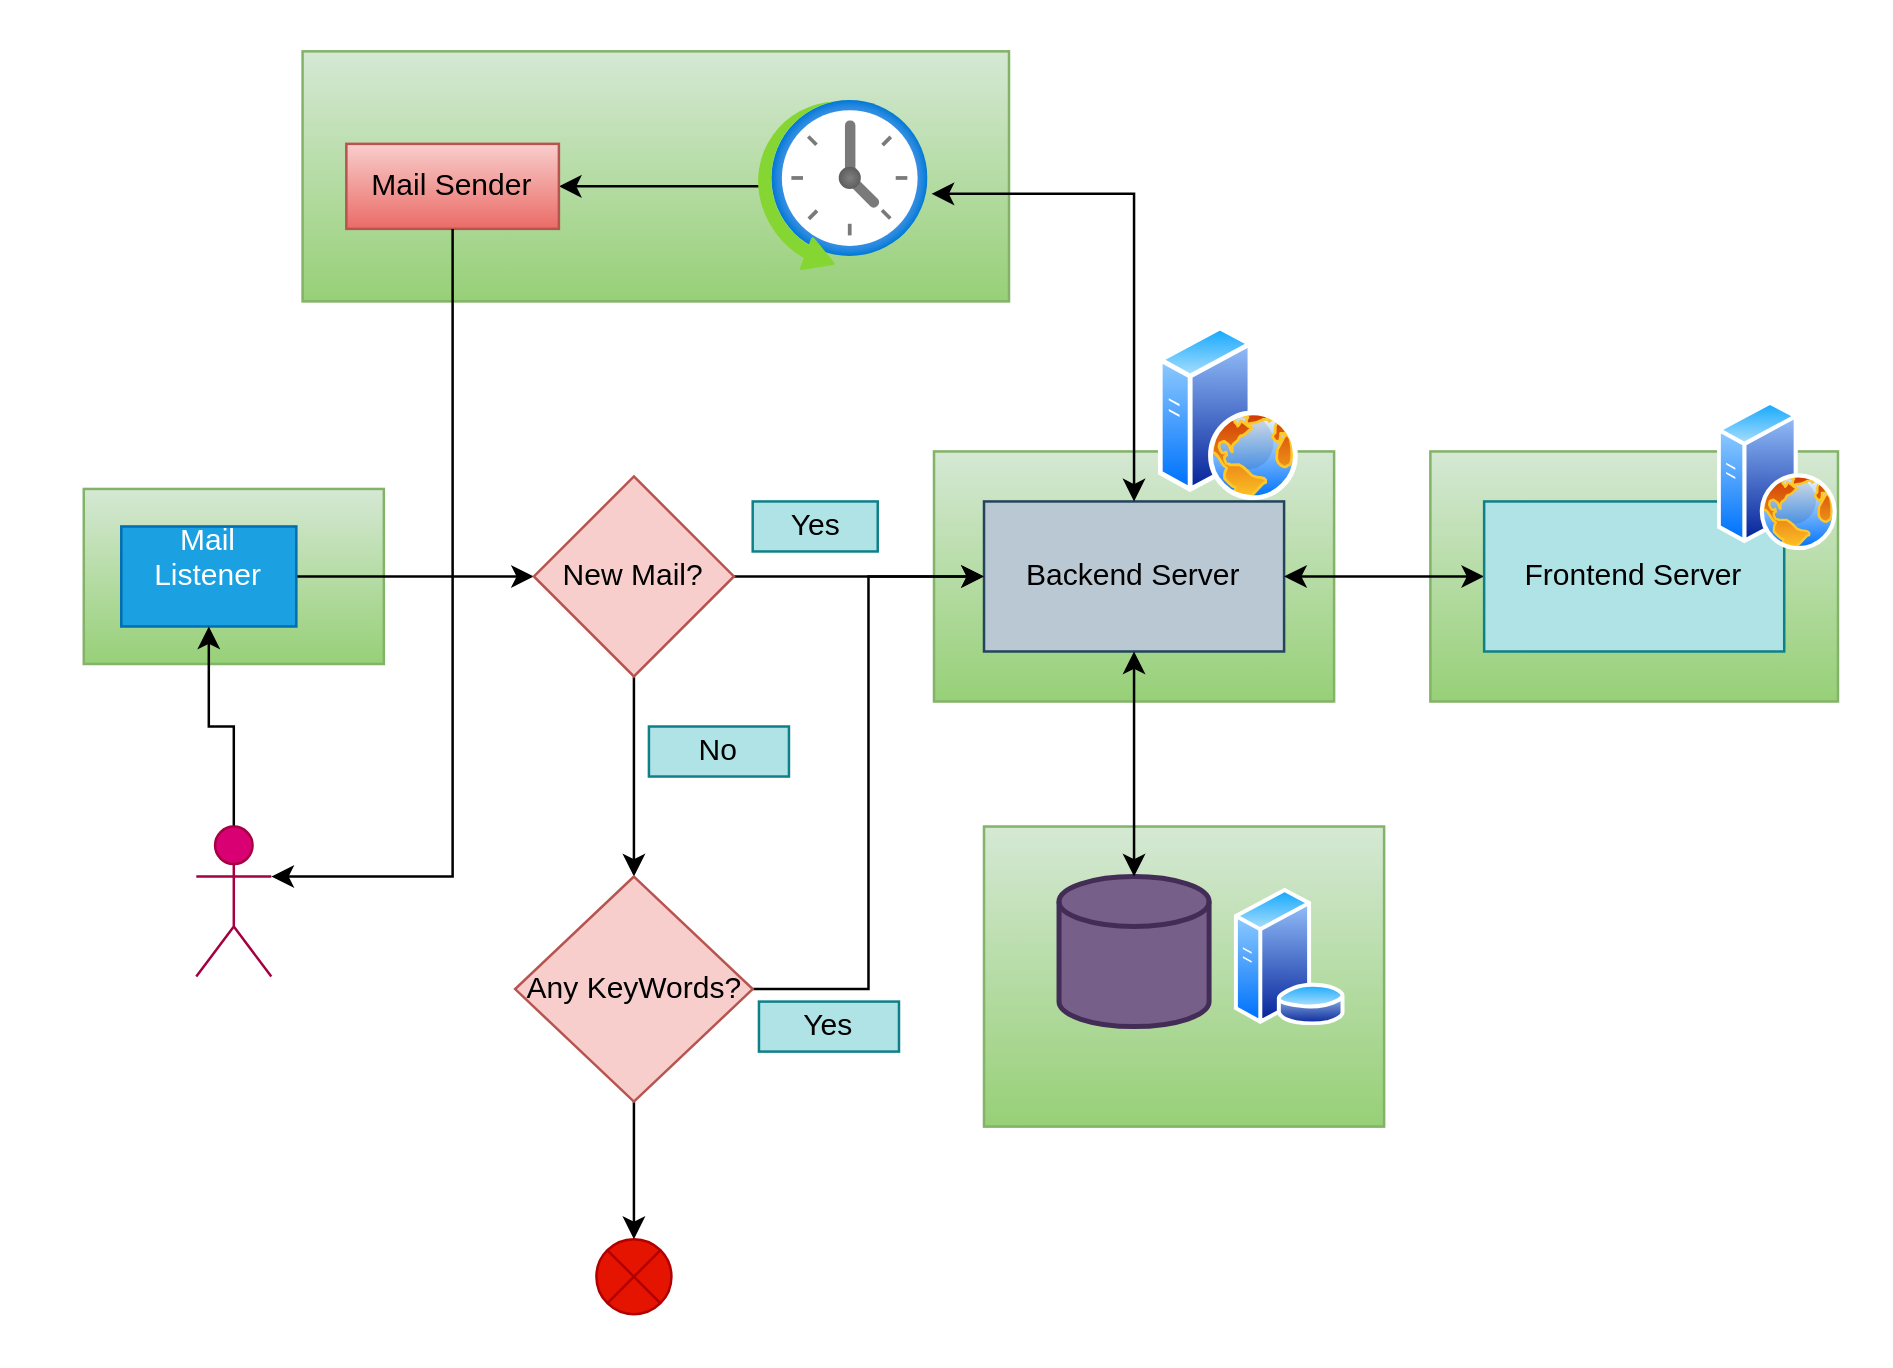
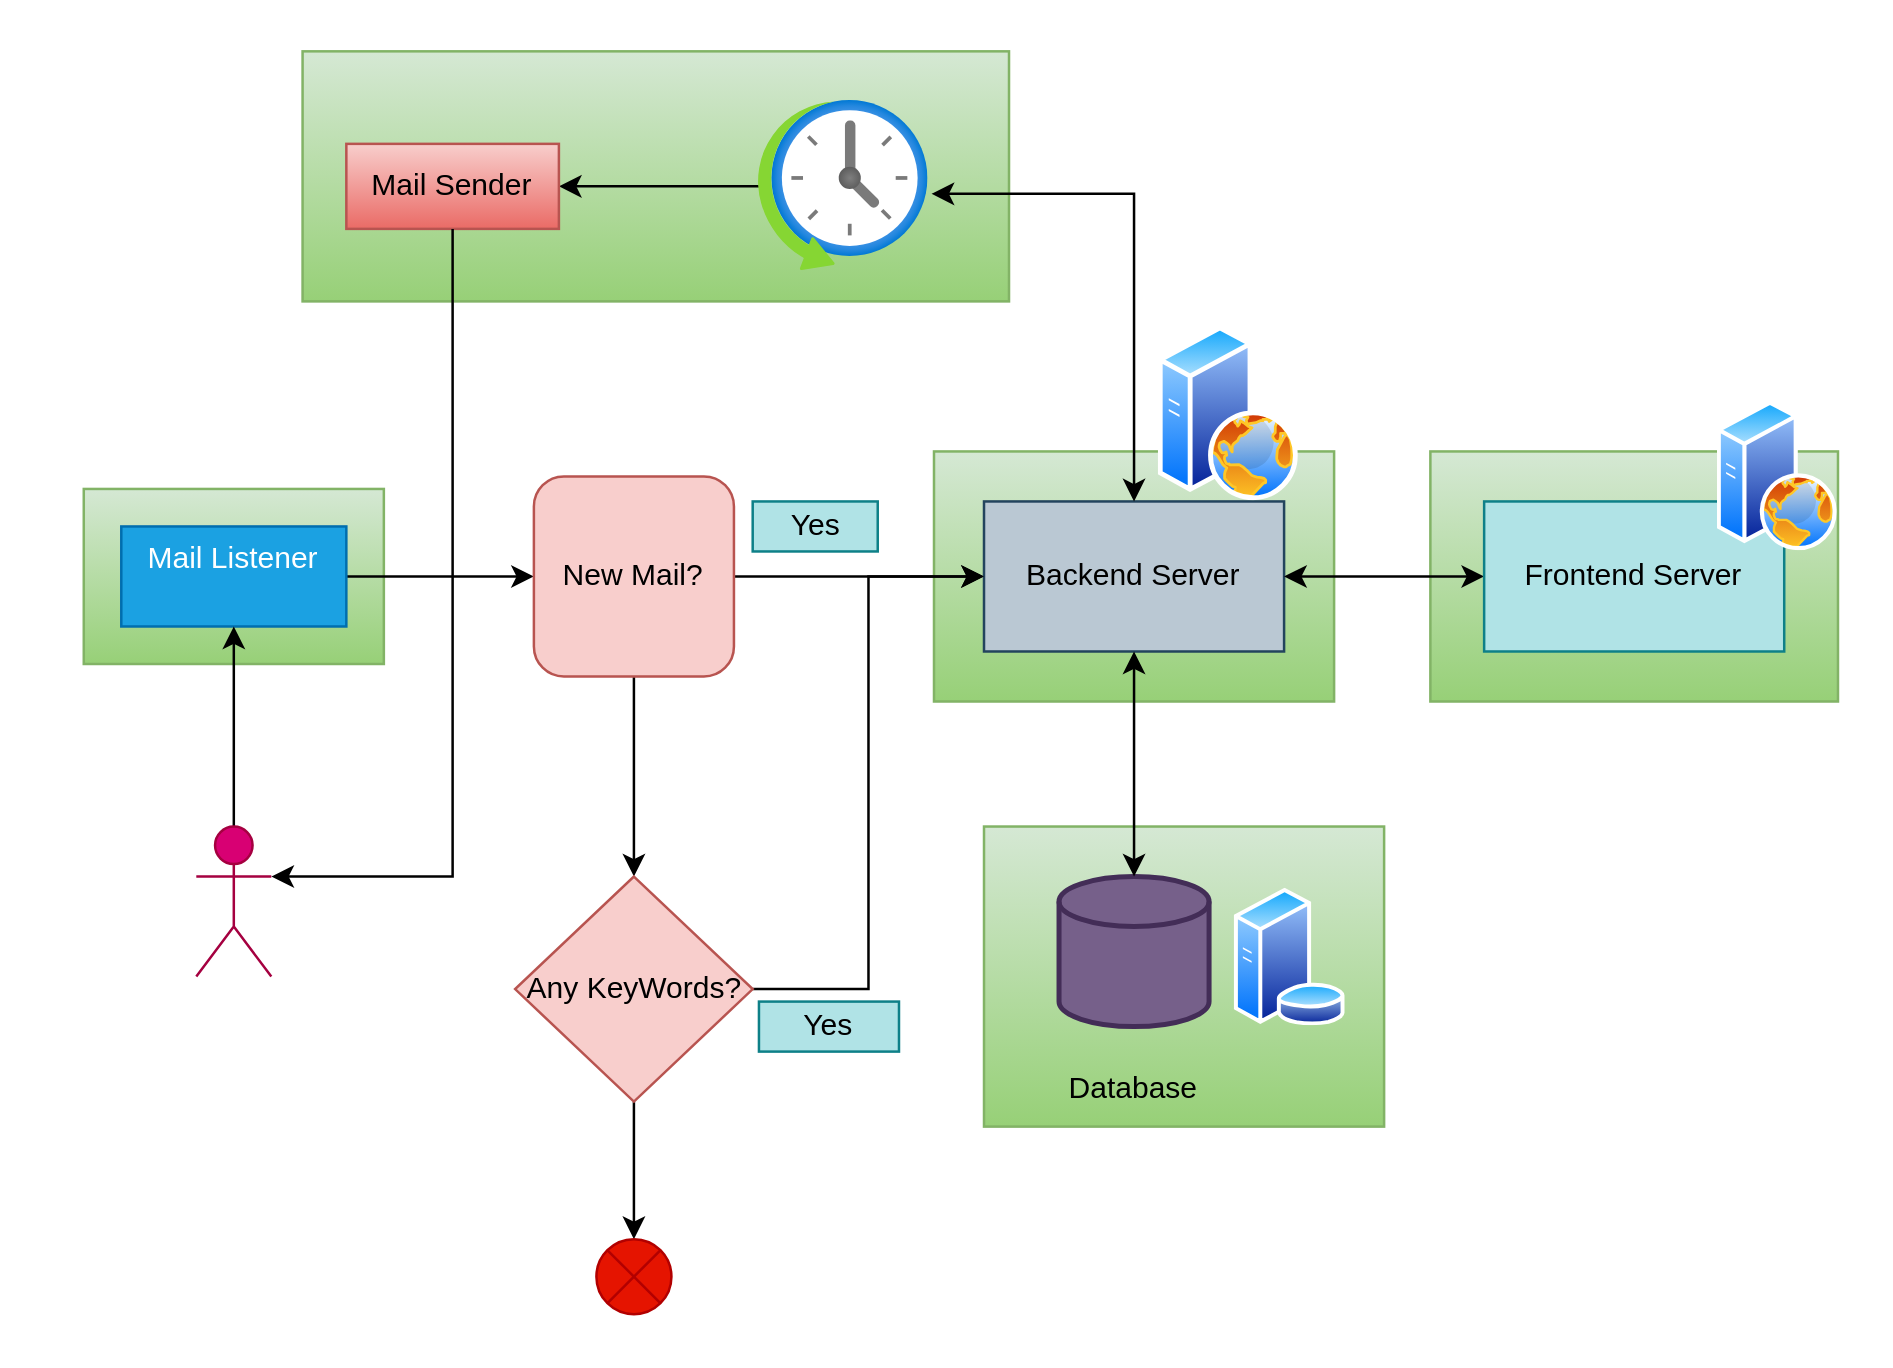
node "Mail Listener": size 175x100 -> 225x100
node "New Mail?": shape diamond -> rounded rectangle
node "No": removed
node "Database": added
